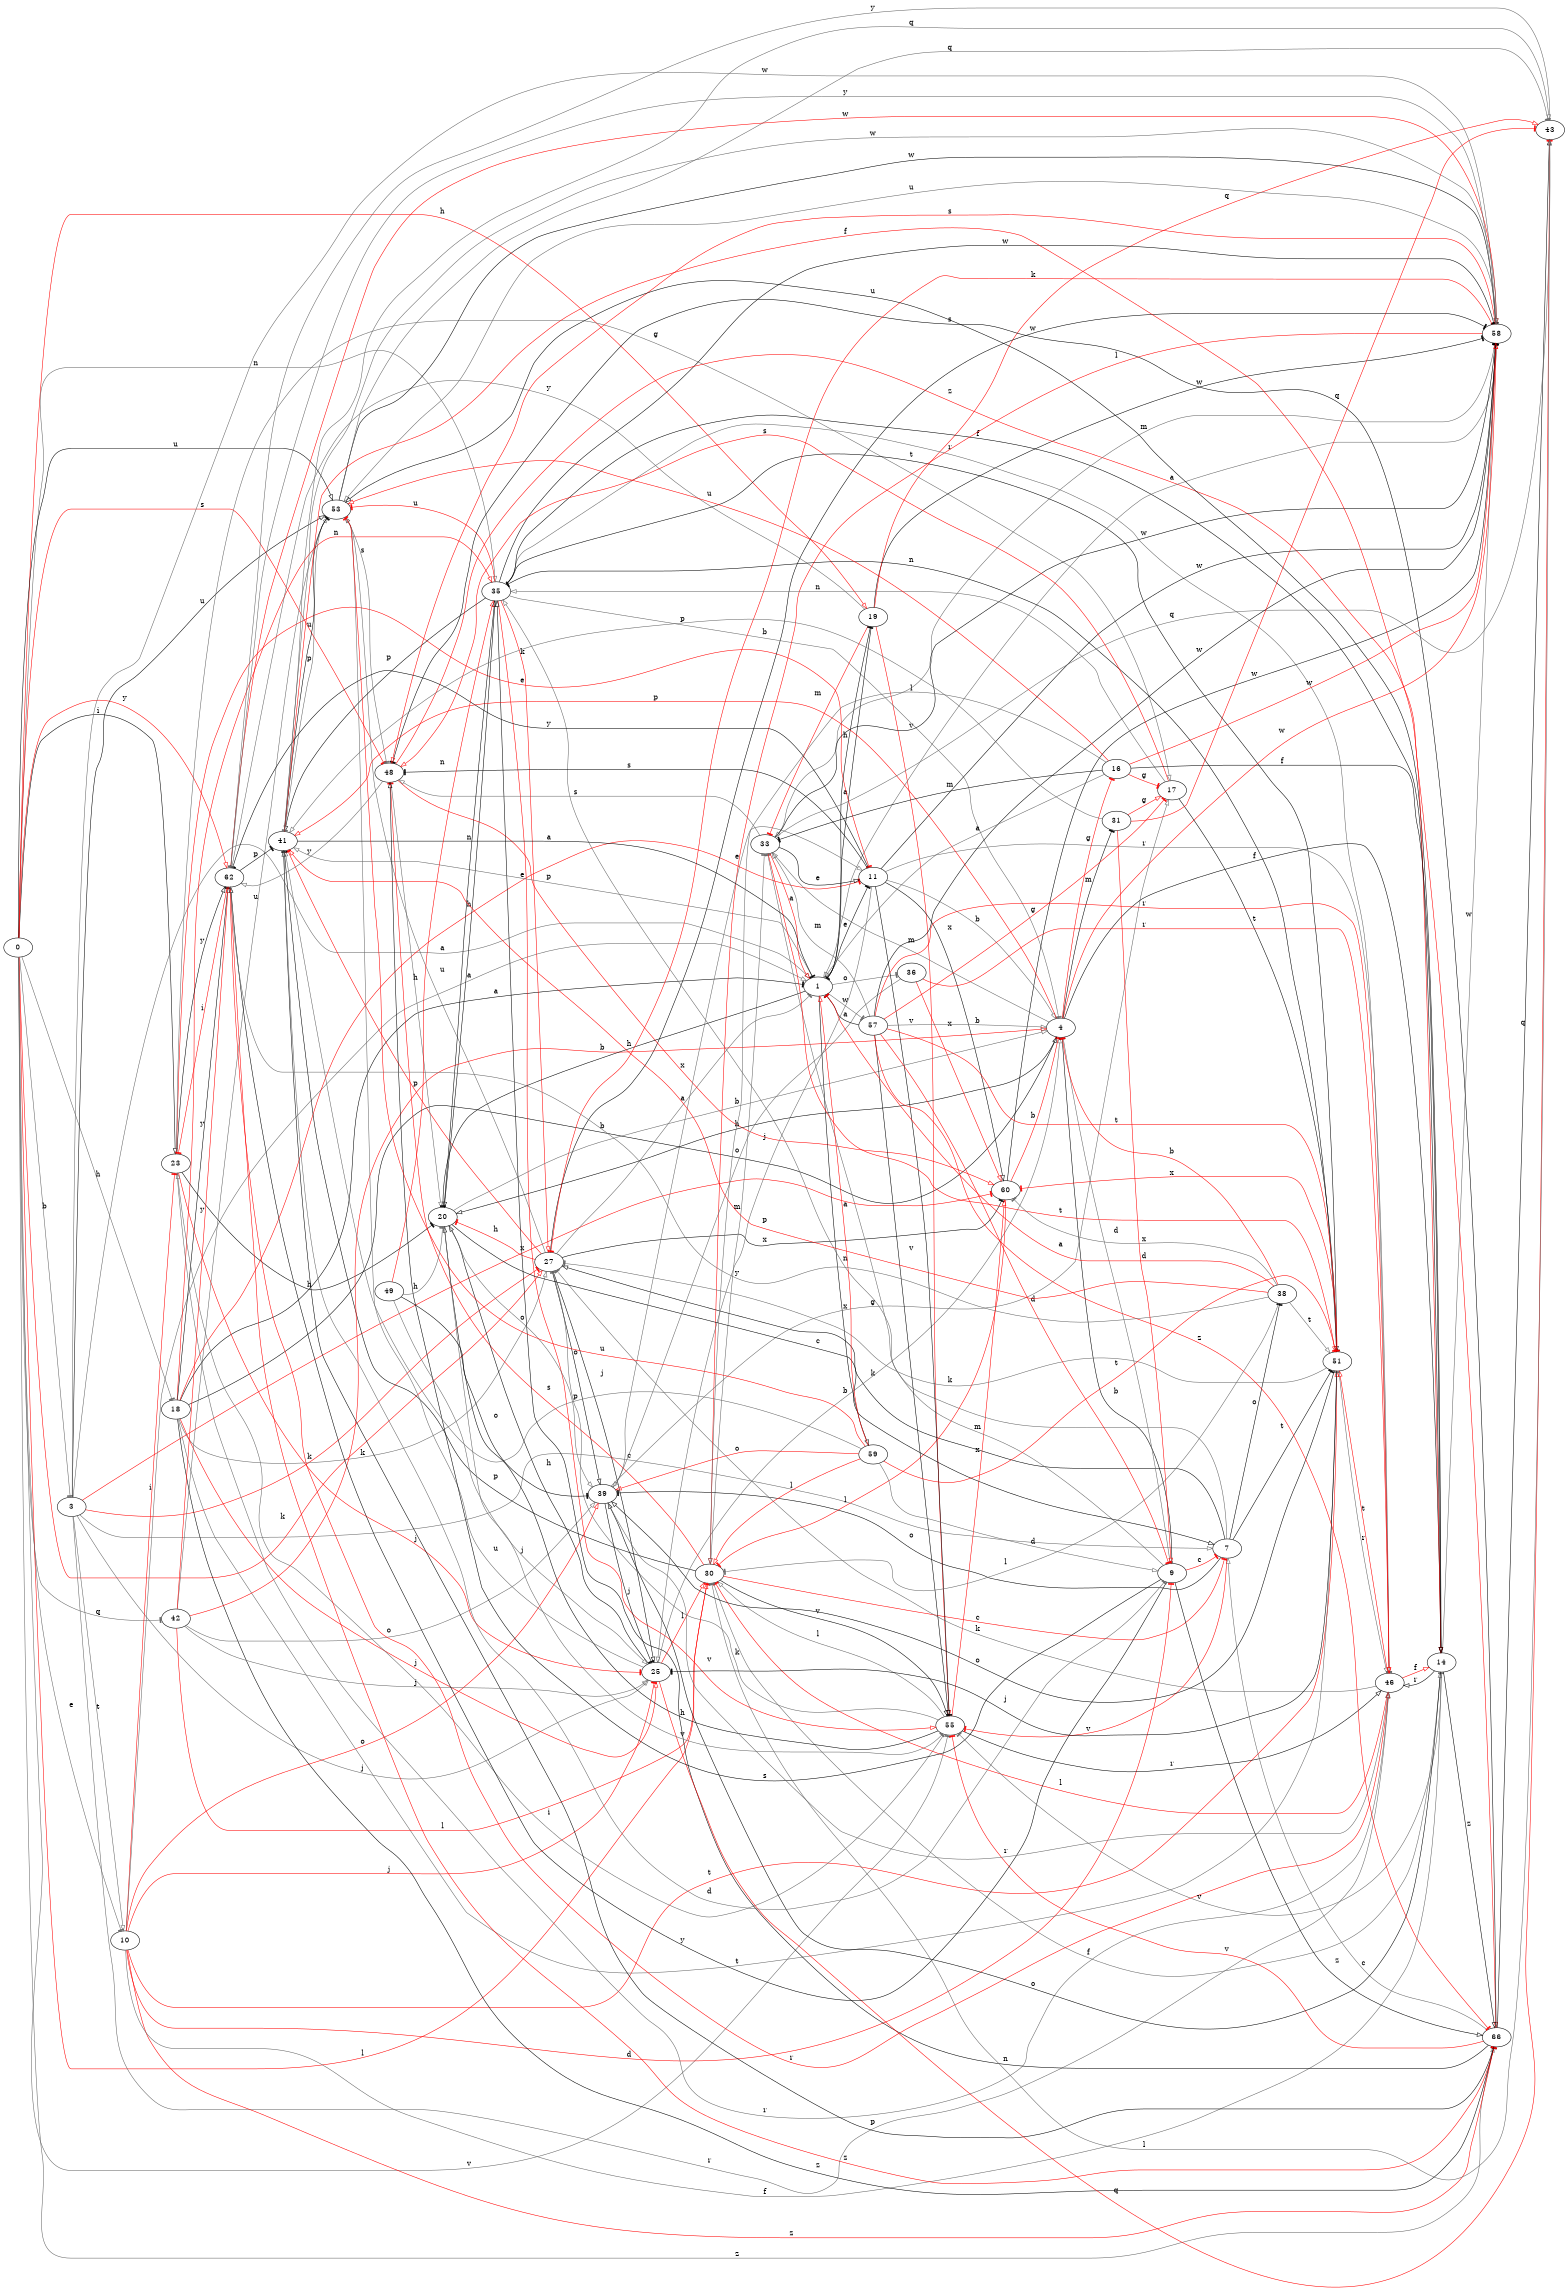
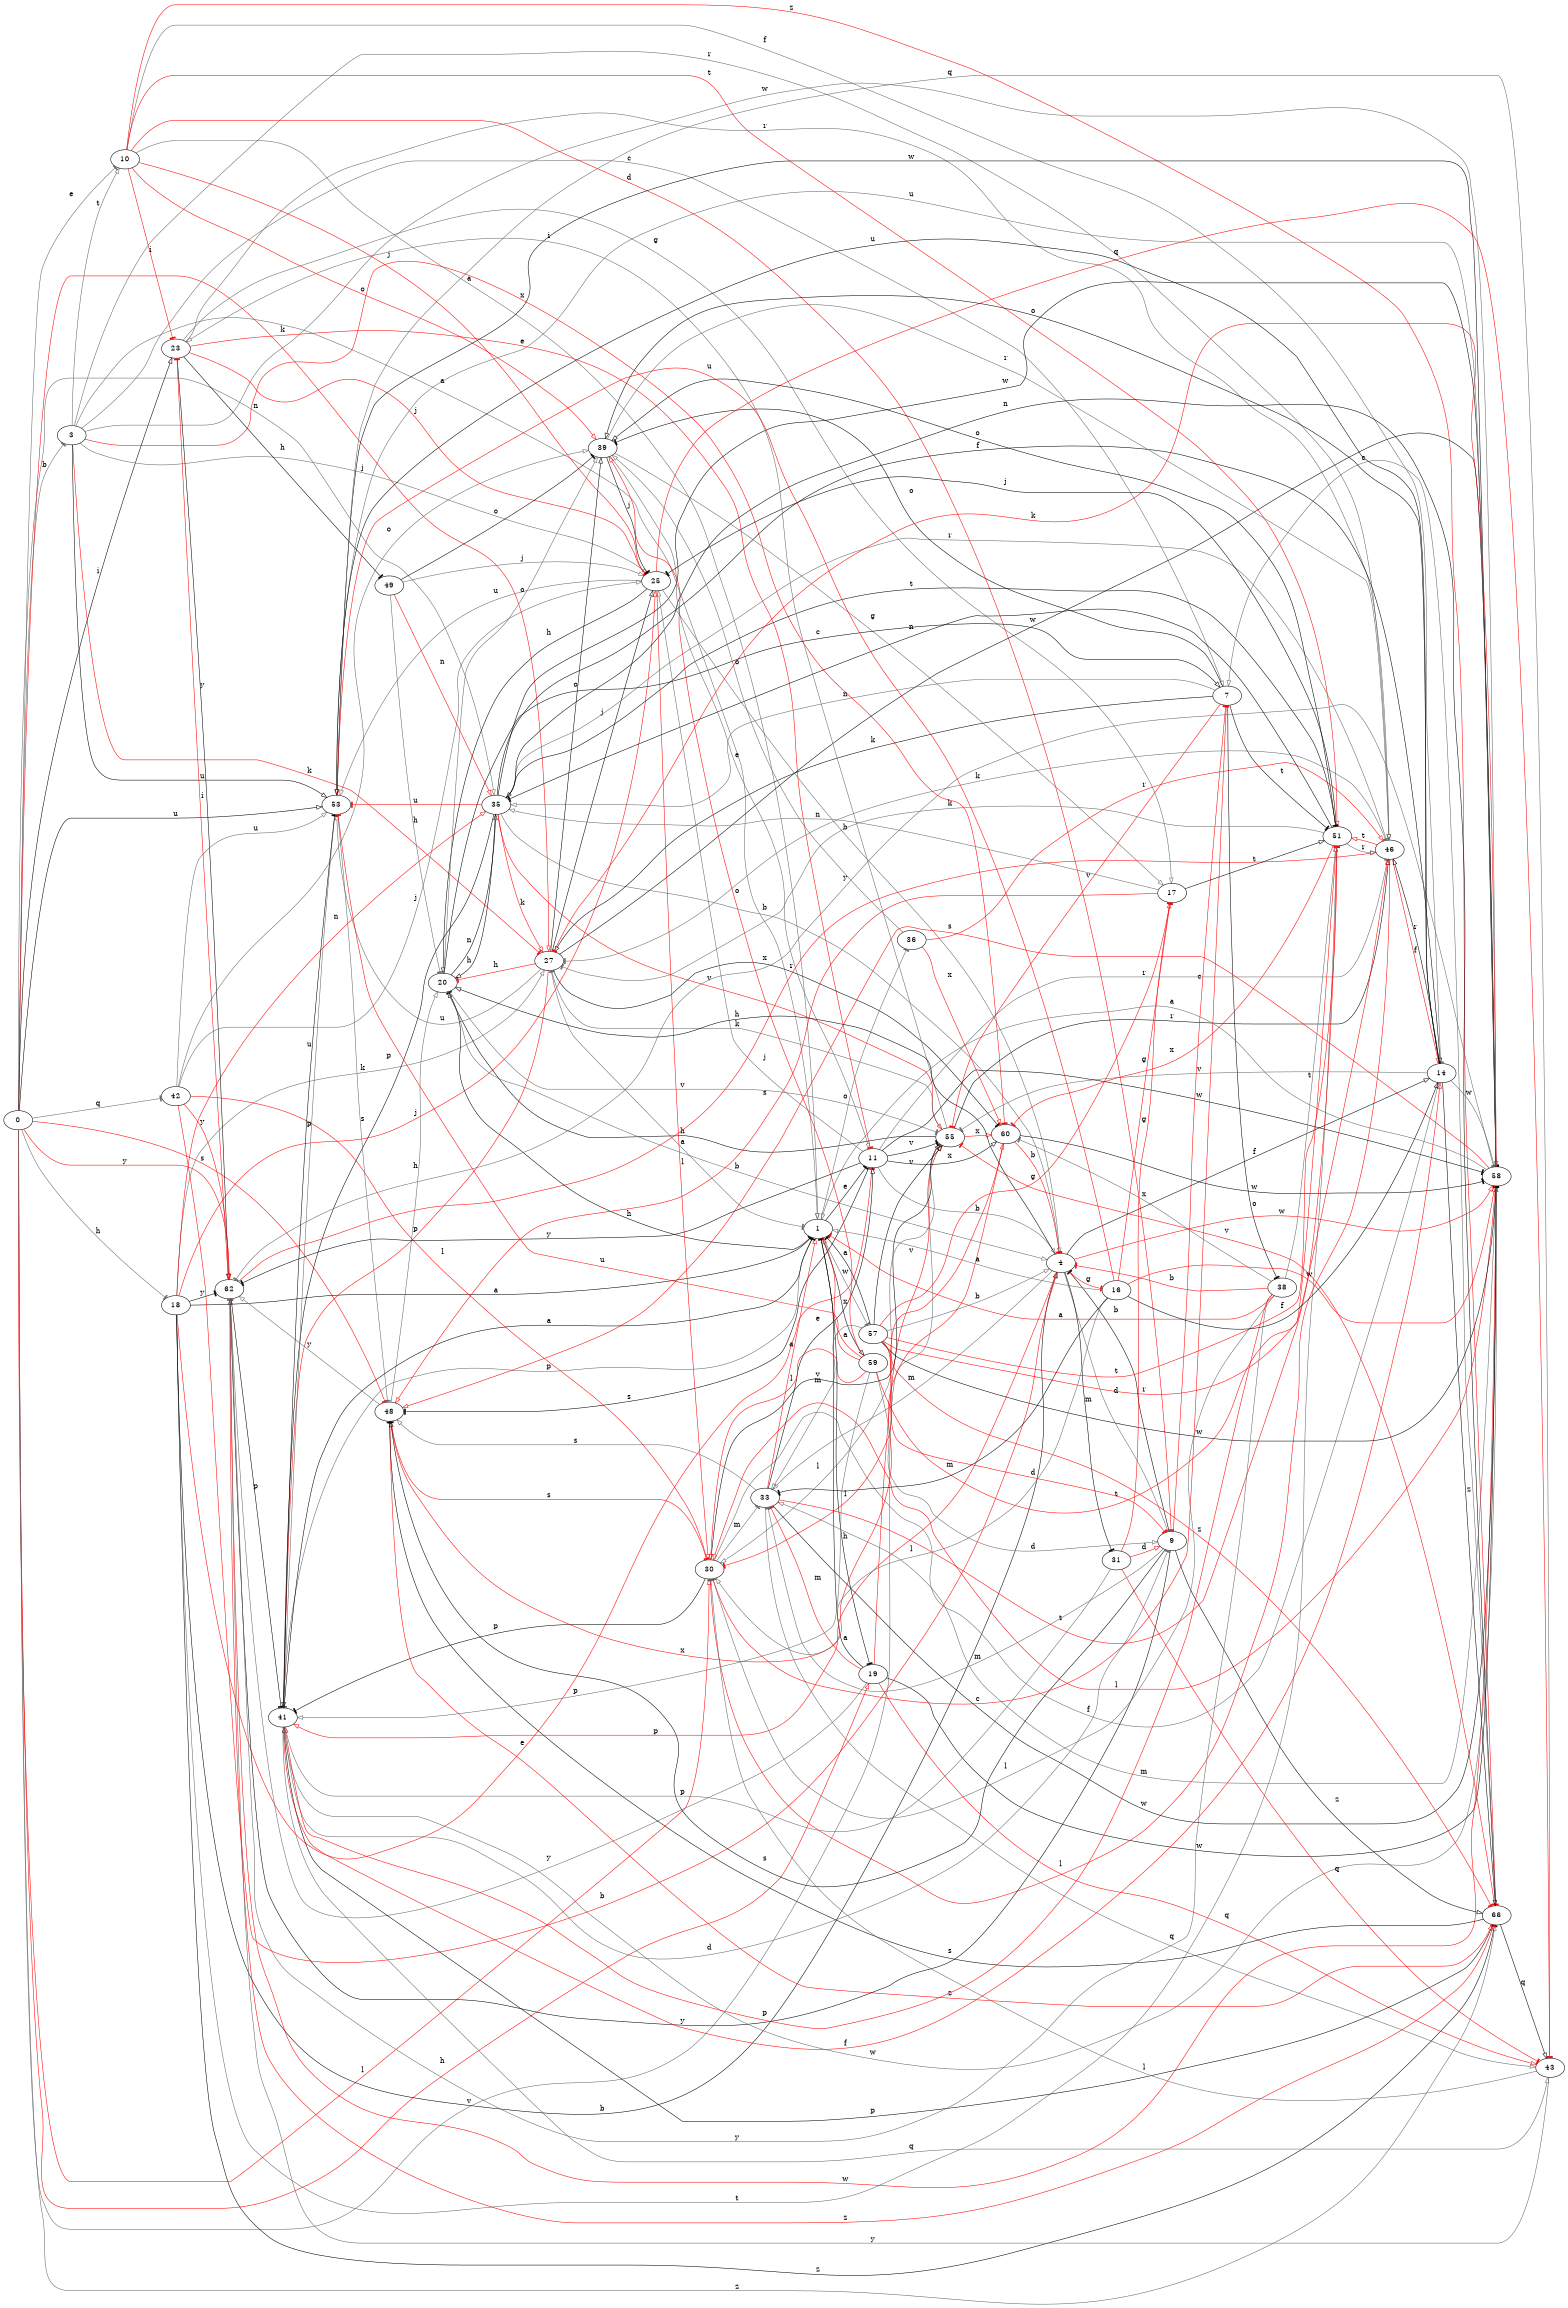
edge "23" -> "20": now "23" -> "49"
